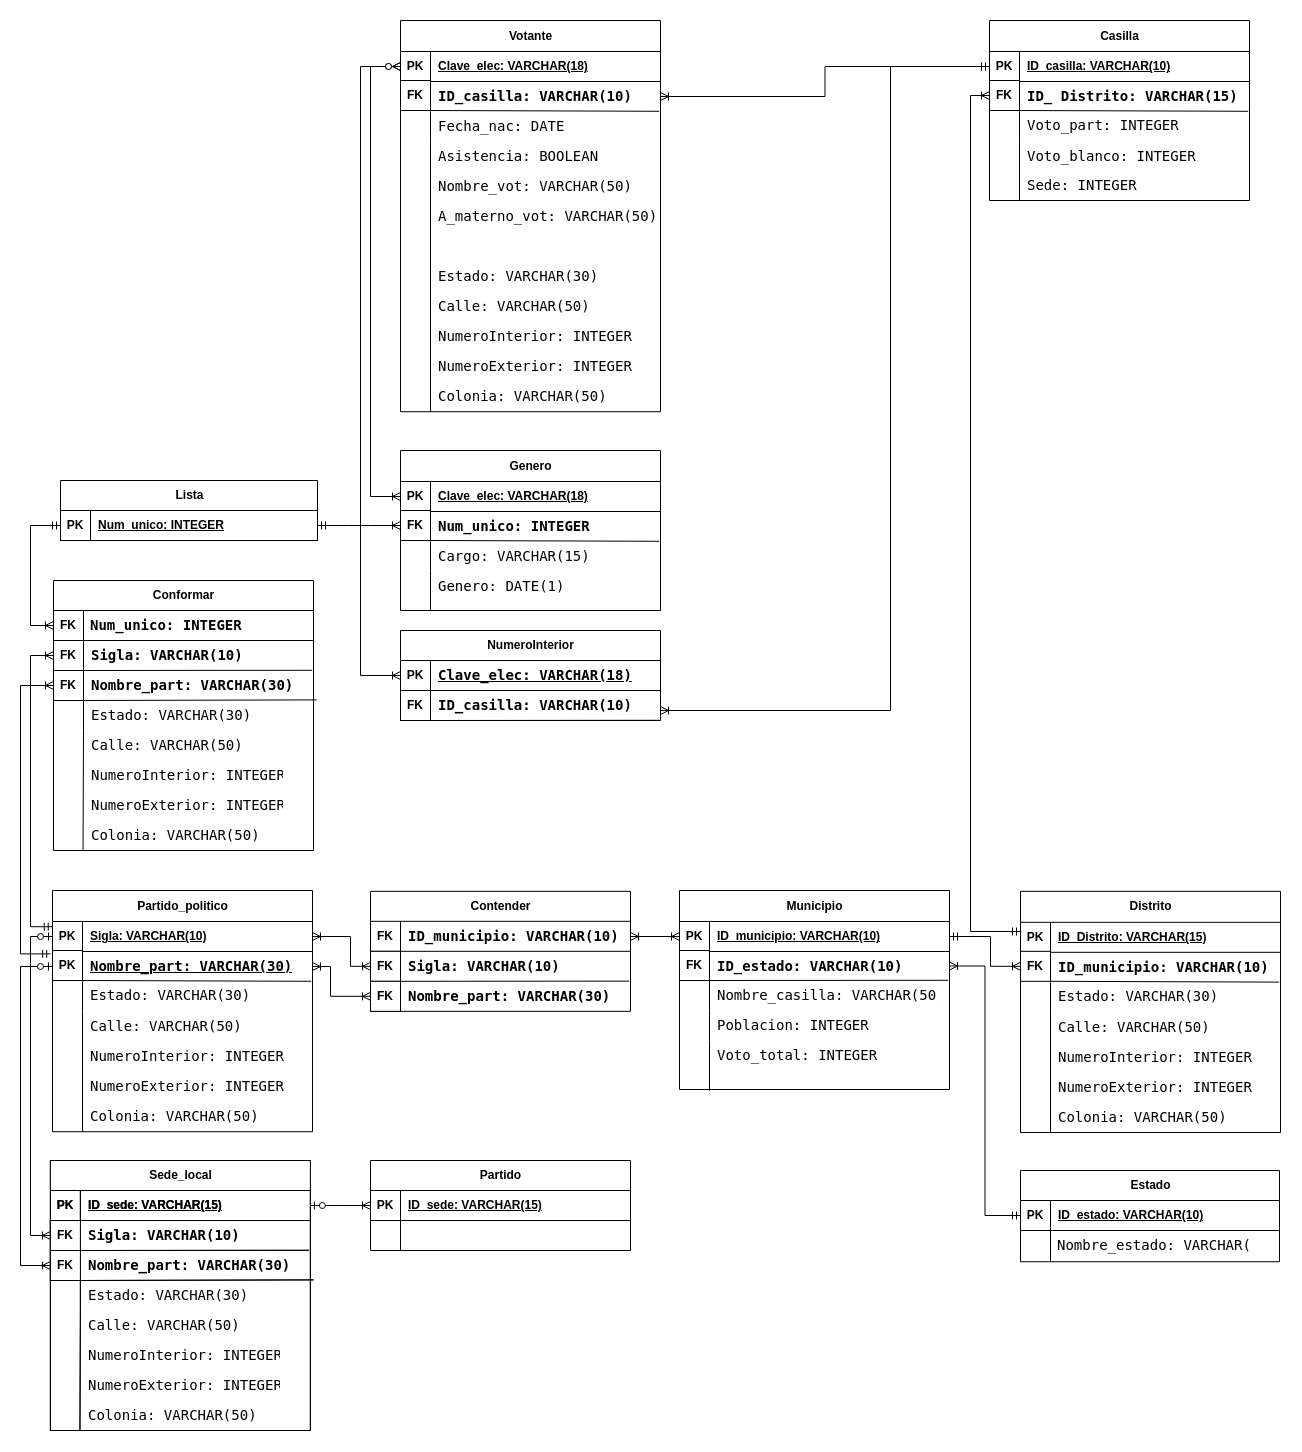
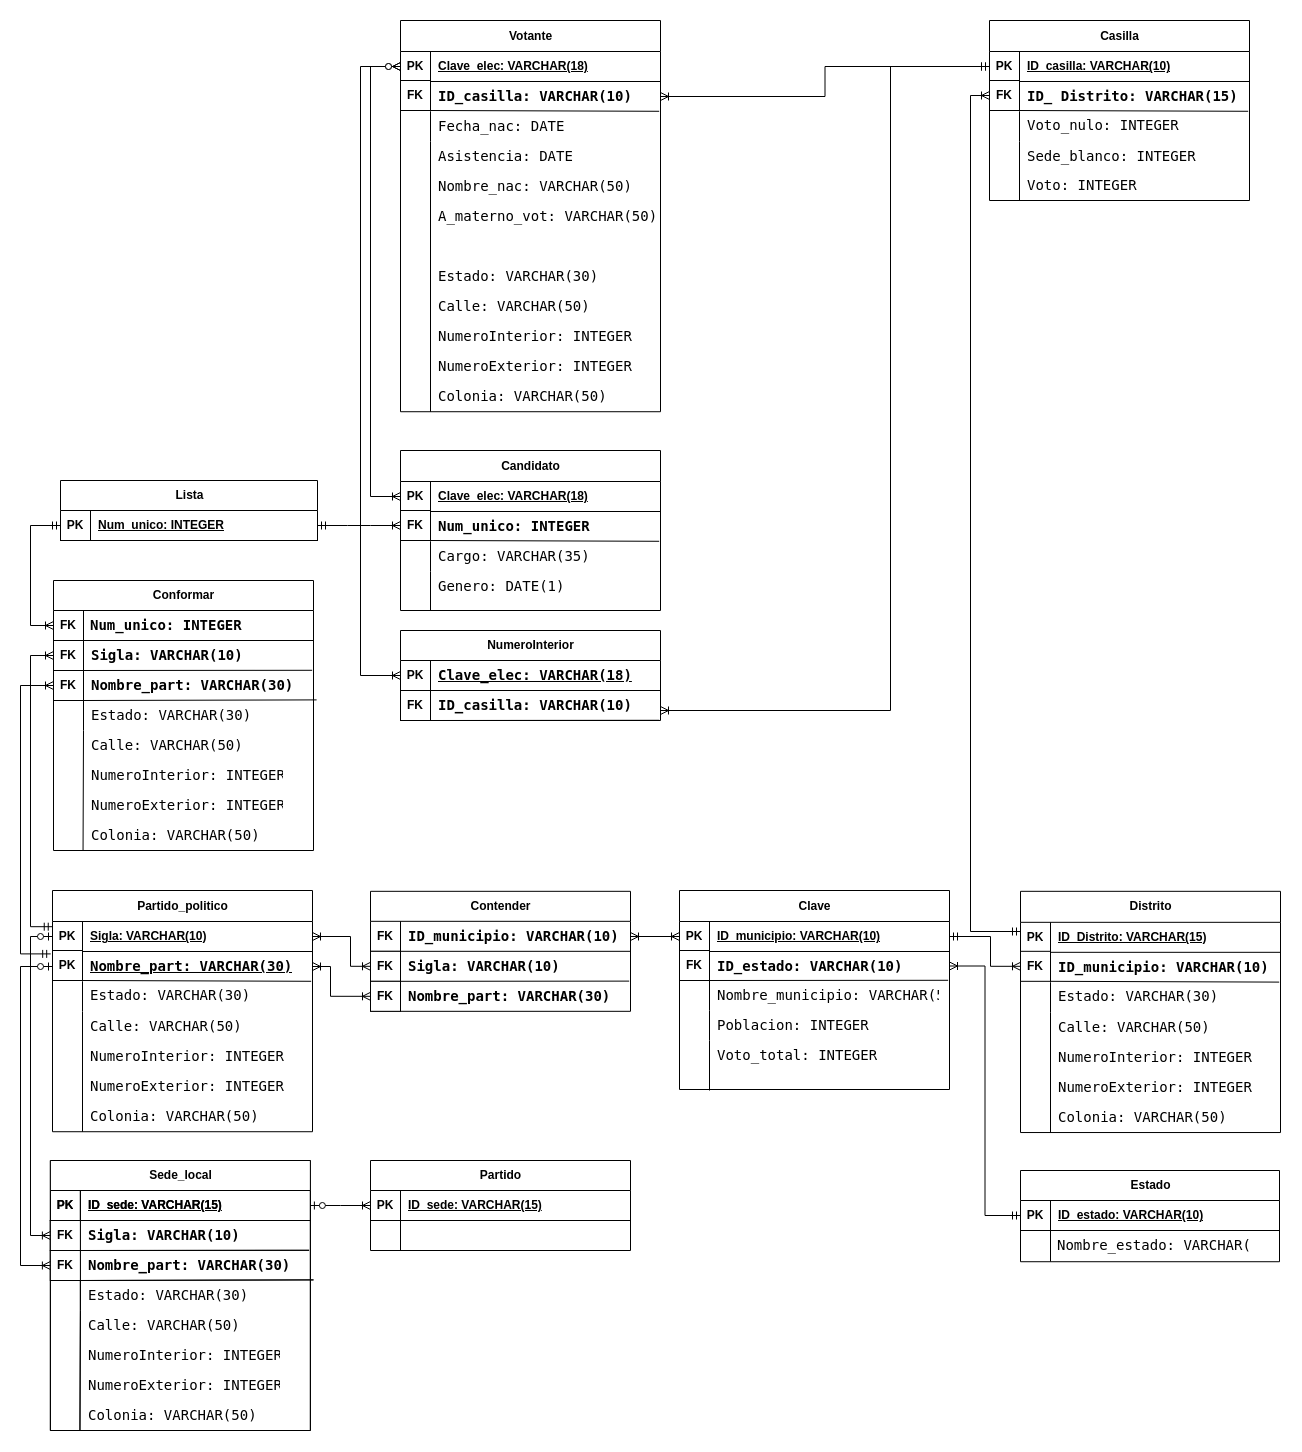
node "Voto_part: INTEGER": label "Voto_part: INTEGER" -> "Voto_nulo: INTEGER"
node "Asistencia: BOOLEAN": label "Asistencia: BOOLEAN" -> "Asistencia: DATE"
node "Voto_blanco: INTEGER": label "Voto_blanco: INTEGER" -> "Sede_blanco: INTEGER"
node "Sede: INTEGER": label "Sede: INTEGER" -> "Voto: INTEGER"
node "Nombre_vot: VARCHAR(50)": label "Nombre_vot: VARCHAR(50)" -> "Nombre_nac: VARCHAR(50)"
node "Genero": label "Genero" -> "Candidato"
node "Cargo: VARCHAR(15)": label "Cargo: VARCHAR(15)" -> "Cargo: VARCHAR(35)"
node "Municipio": label "Municipio" -> "Clave"
node "Nombre_casilla: VARCHAR(50)": label "Nombre_casilla: VARCHAR(50)" -> "Nombre_municipio: VARCHAR(50)"
